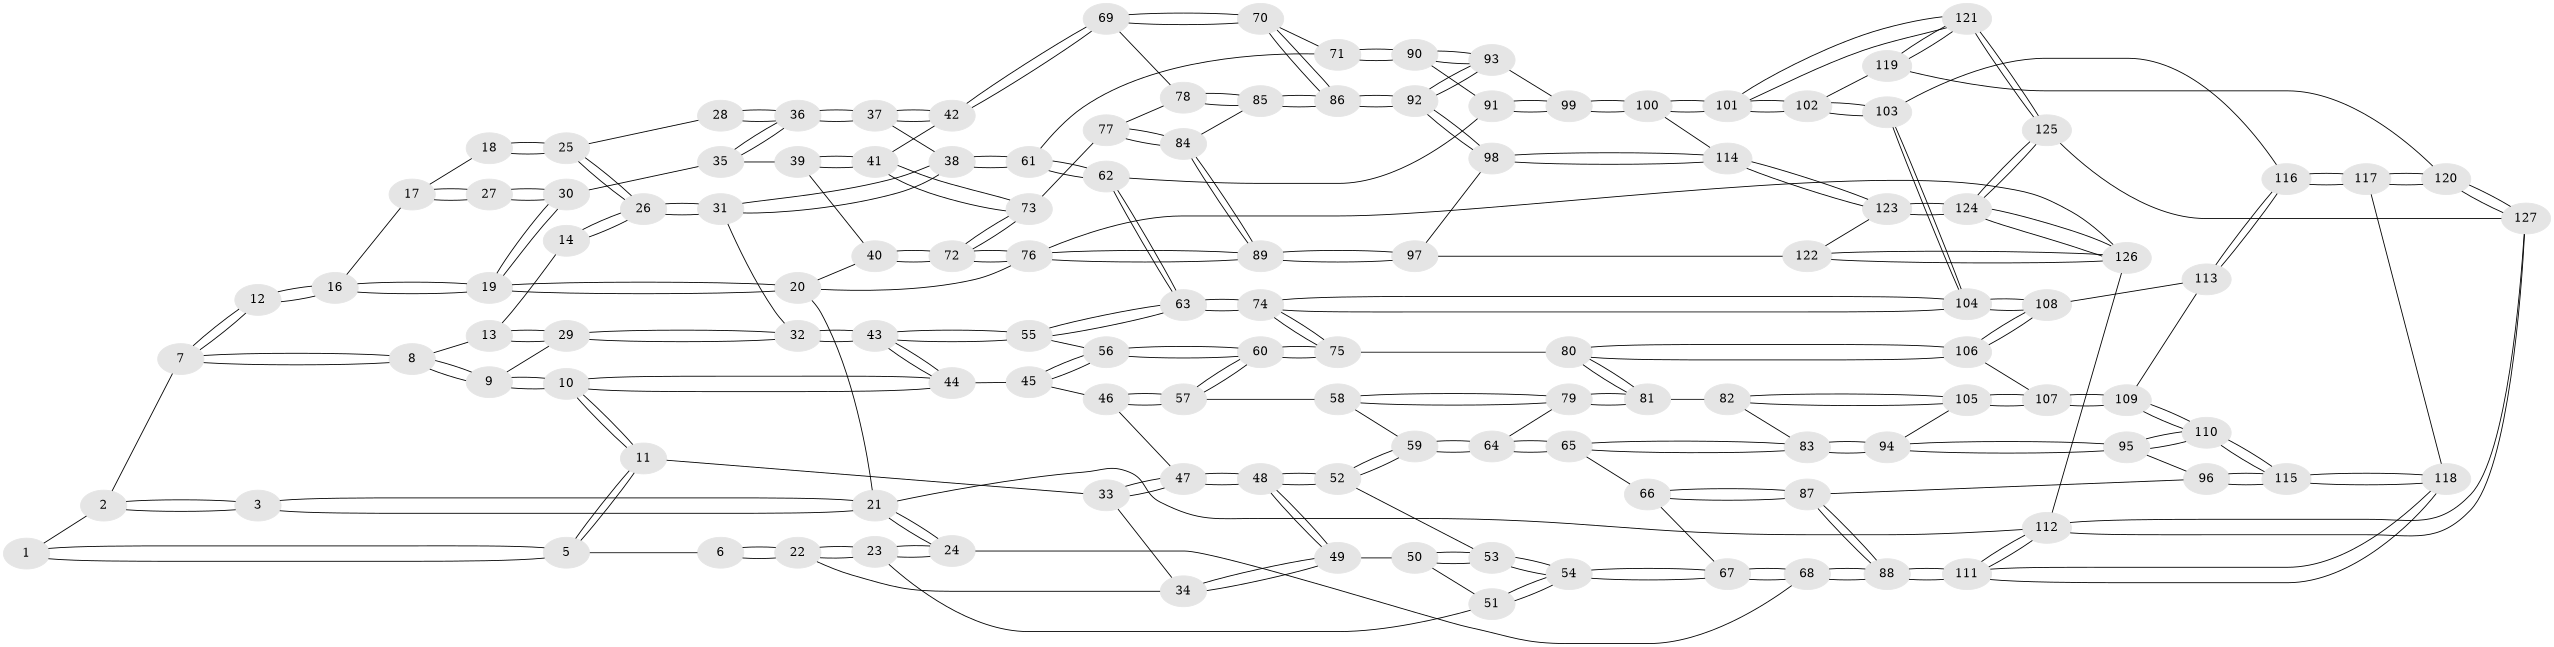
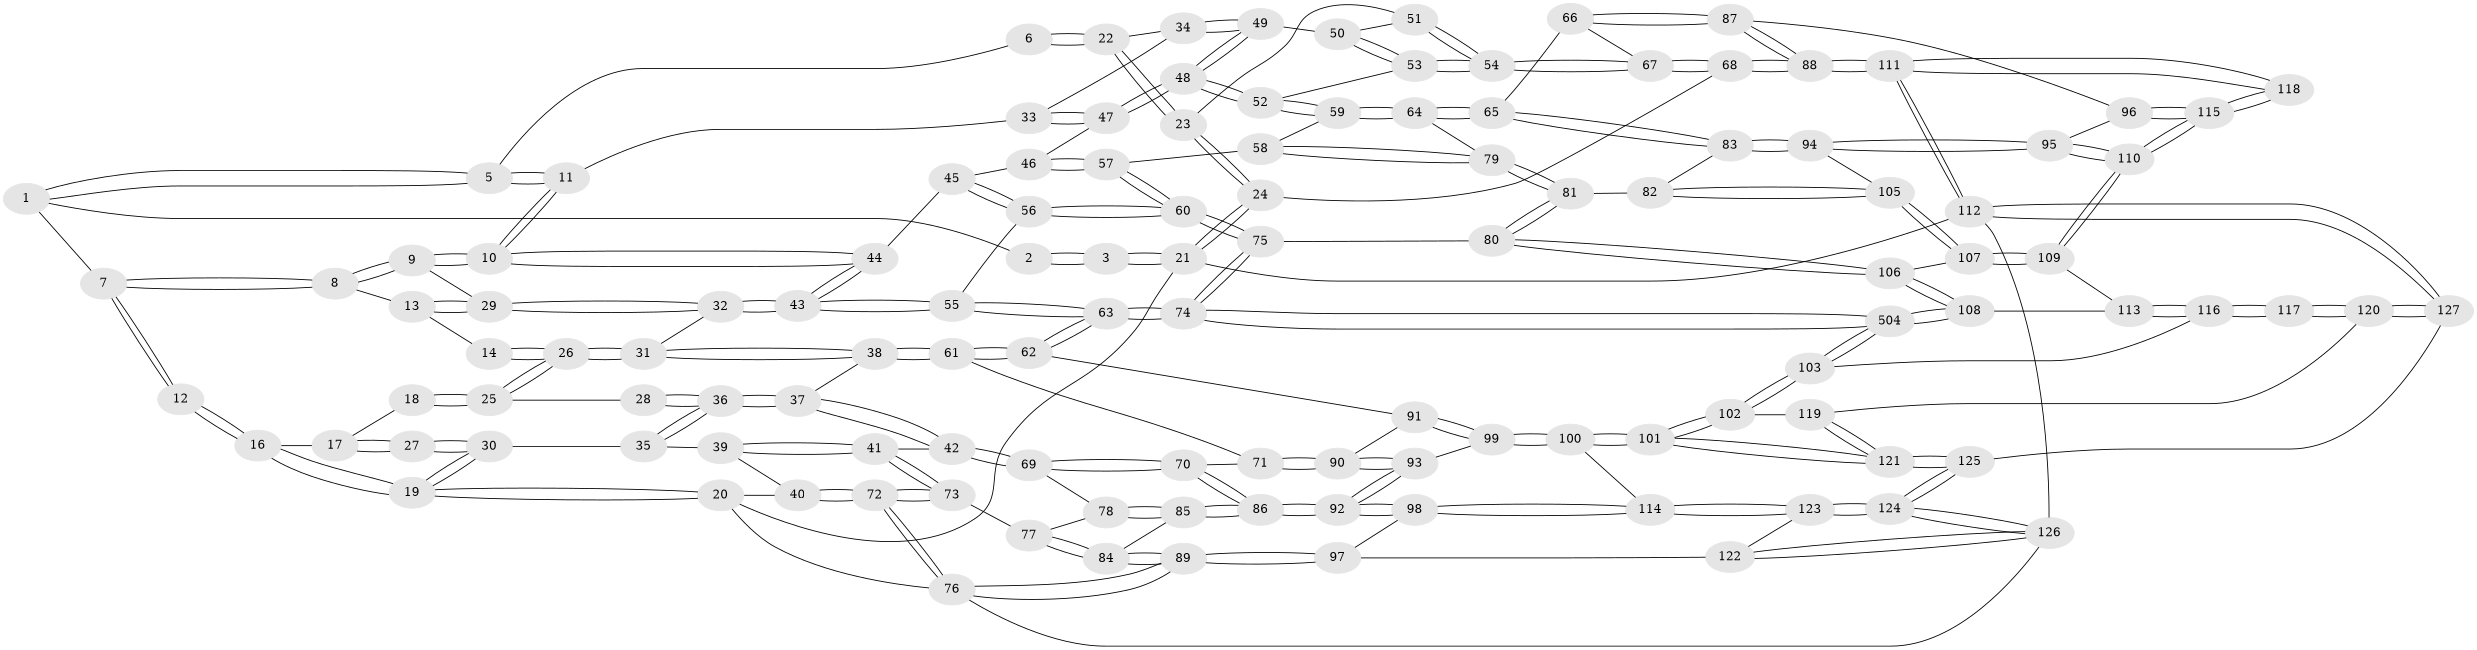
node "104": label "104" -> "504"
edge "117" -- "118": removed
edge "7" -- "2": now "7" -- "1"
